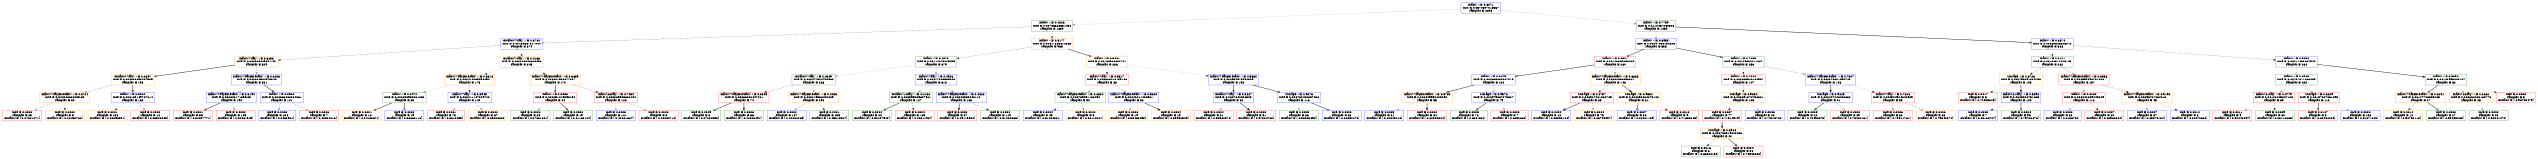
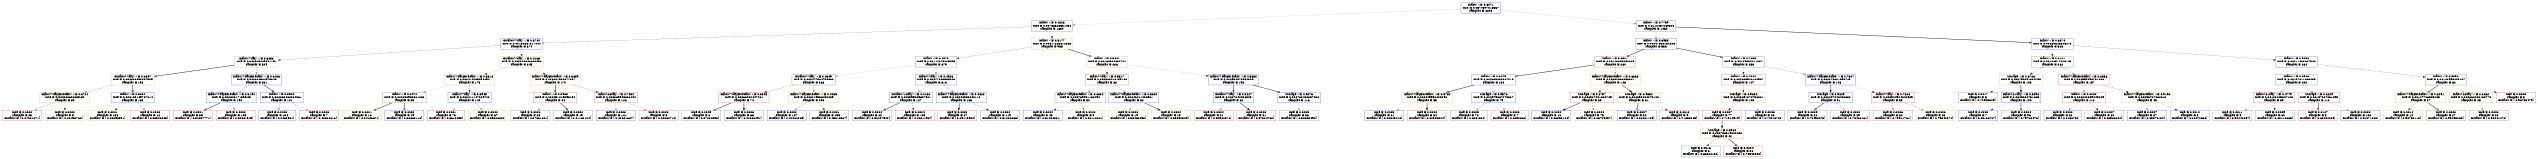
edge "Inflow <= 0.9458 mse = 0.00211468237948 samples = 264" -> "Inflow <= 0.9693 mse = 0.00143995485167 samples = 62": style bold -> dashed
edge "Storage <= 0.9576 mse = 0.000579367275627 samples = 79" -> "mse = 0.0005 samples = 72 Outflow = [ 0.6351582]": style bold -> dashed
node "mse = 0.0008 samples = 33 Outflow = [ 0.60892276]": removed
